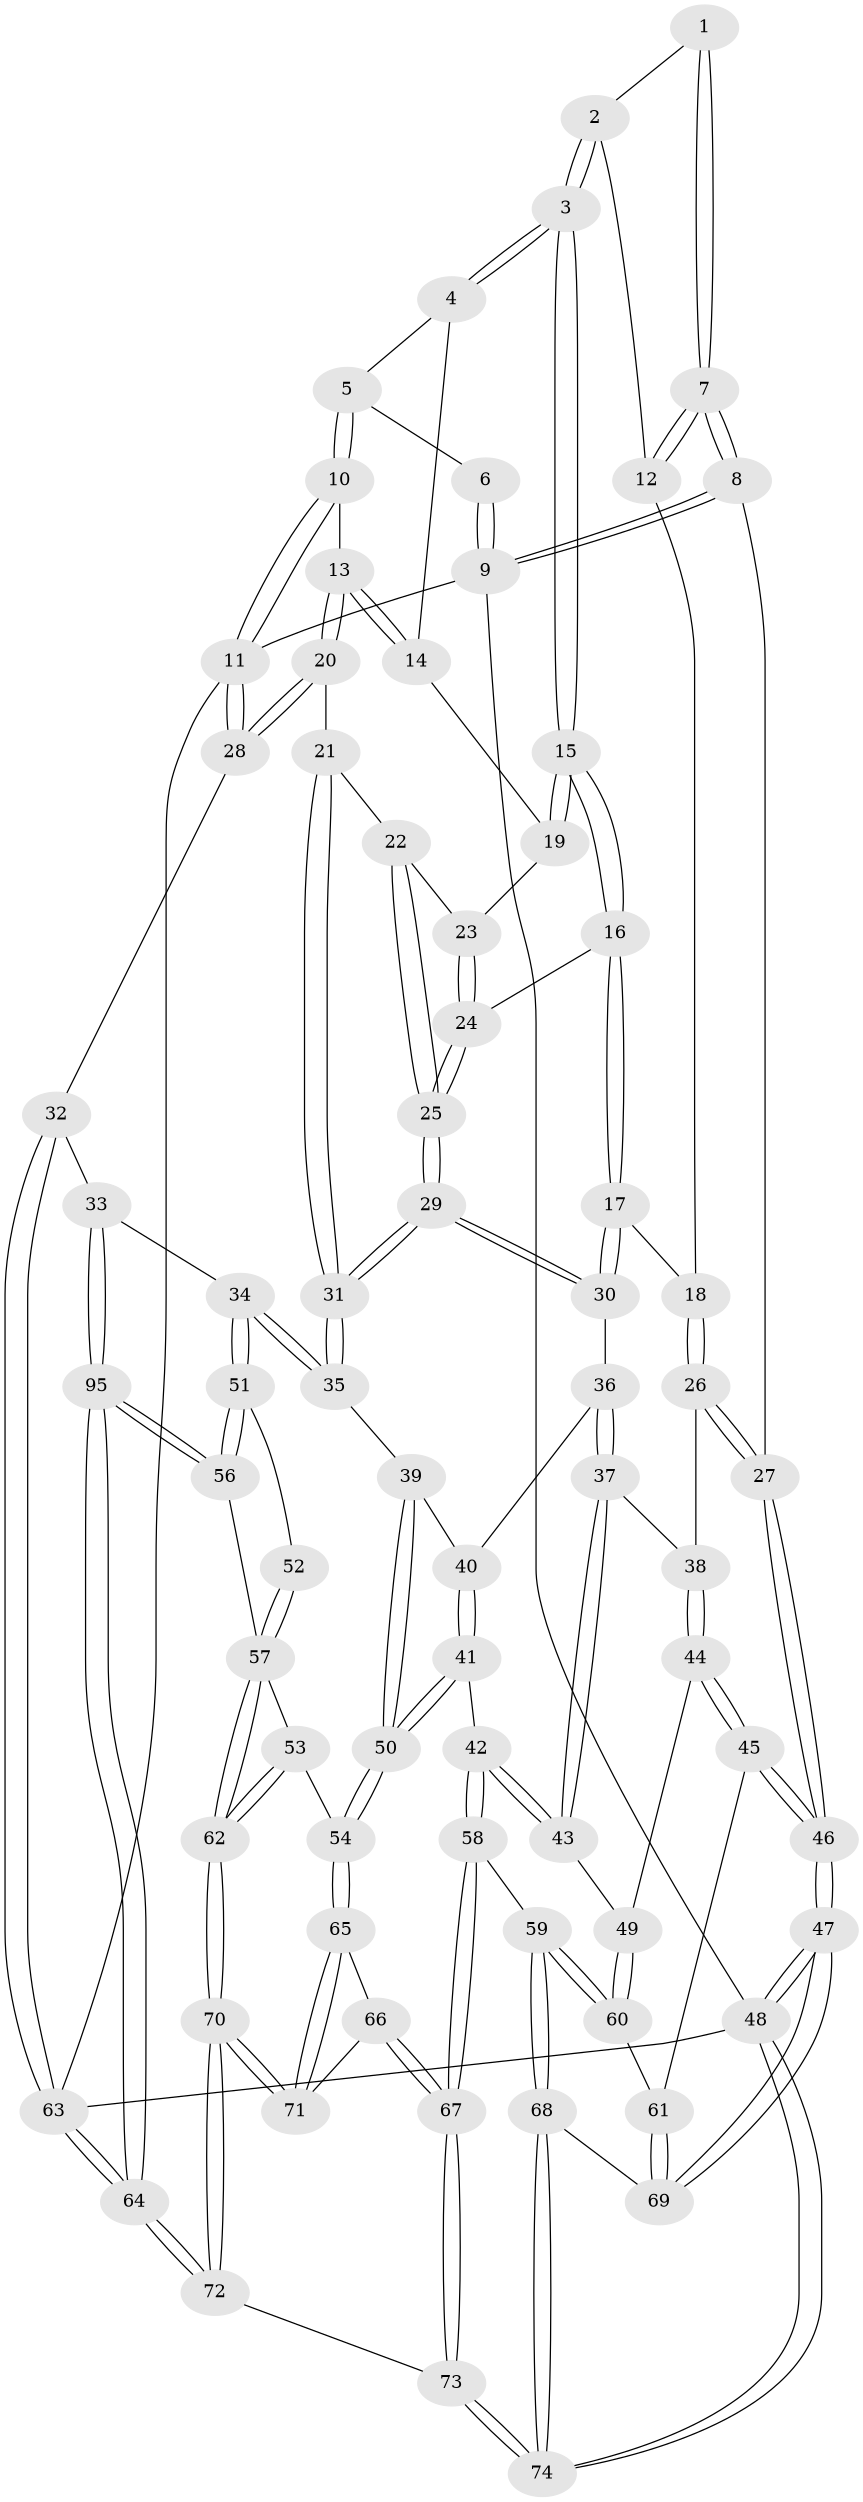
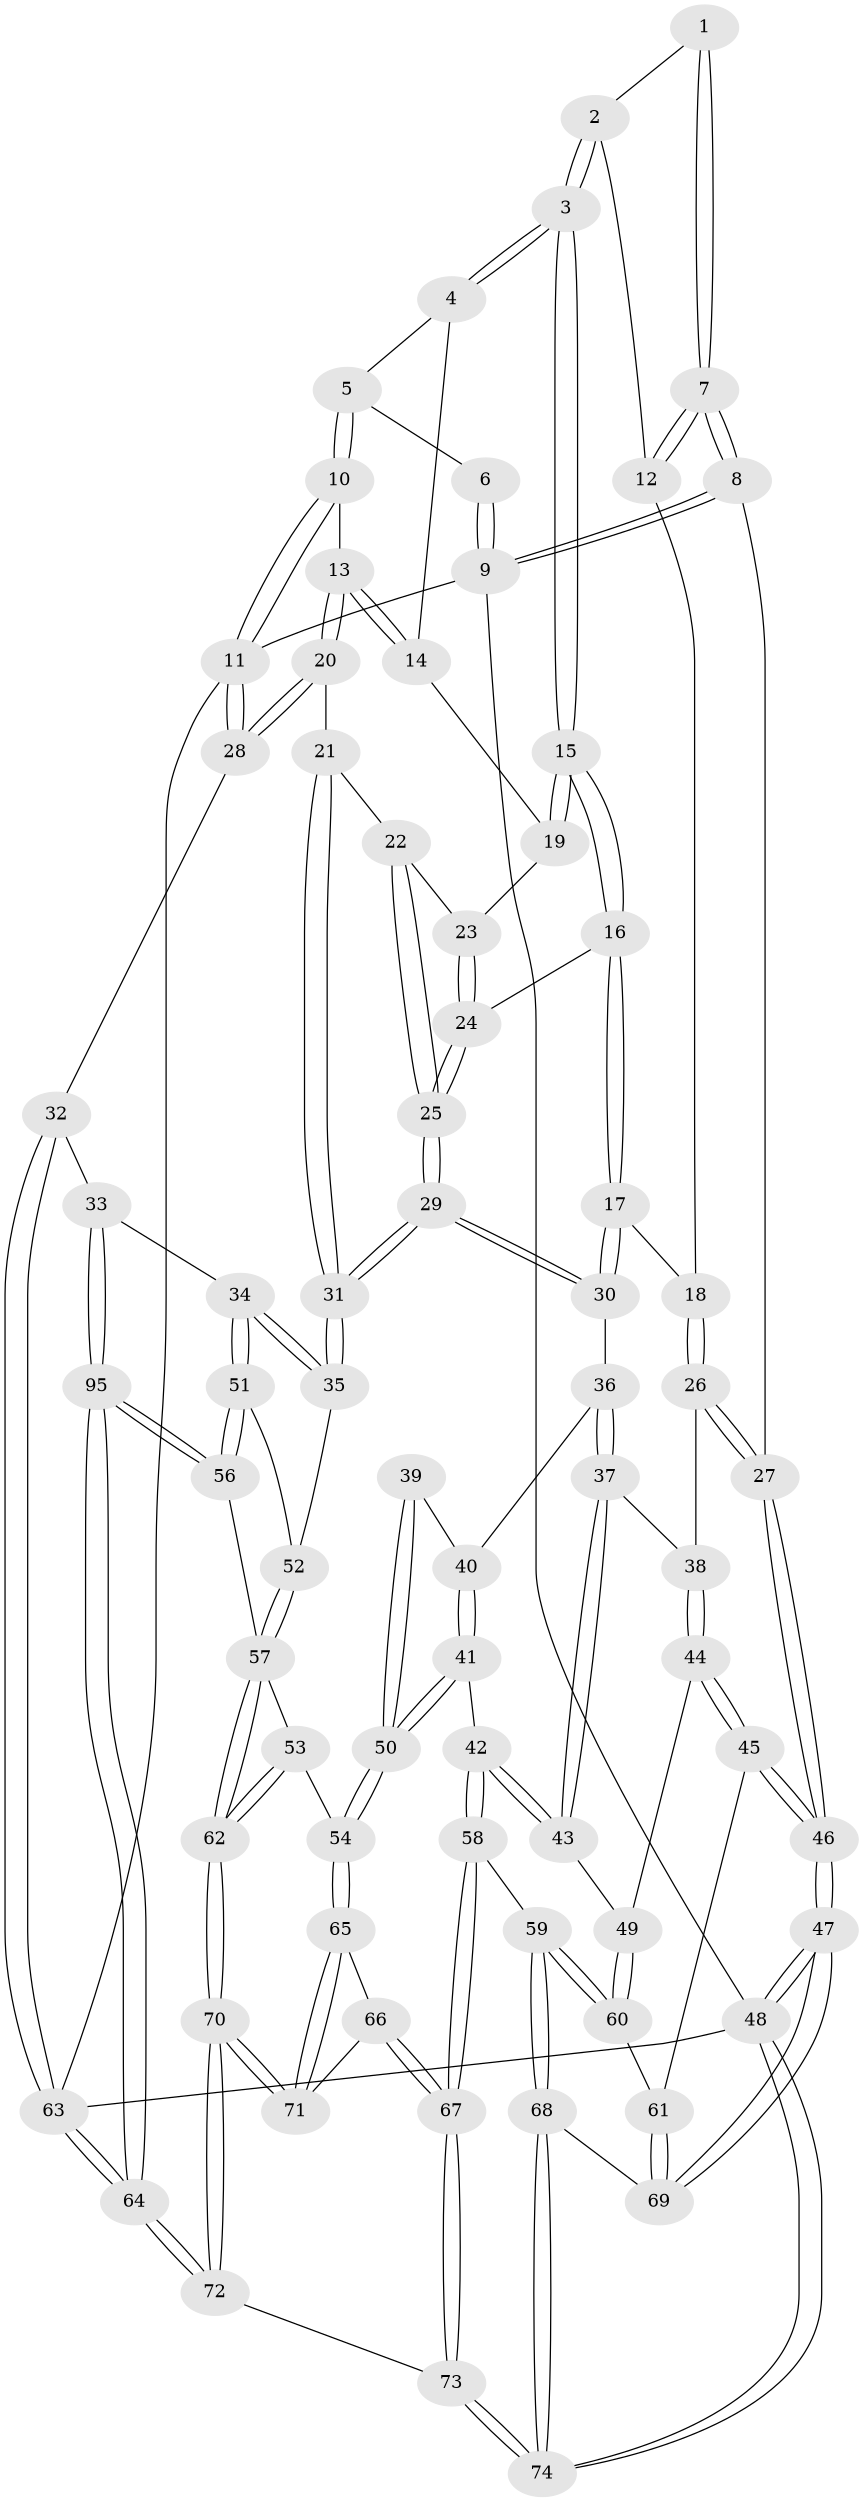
edge "35" -- "39": now "35" -- "52"
